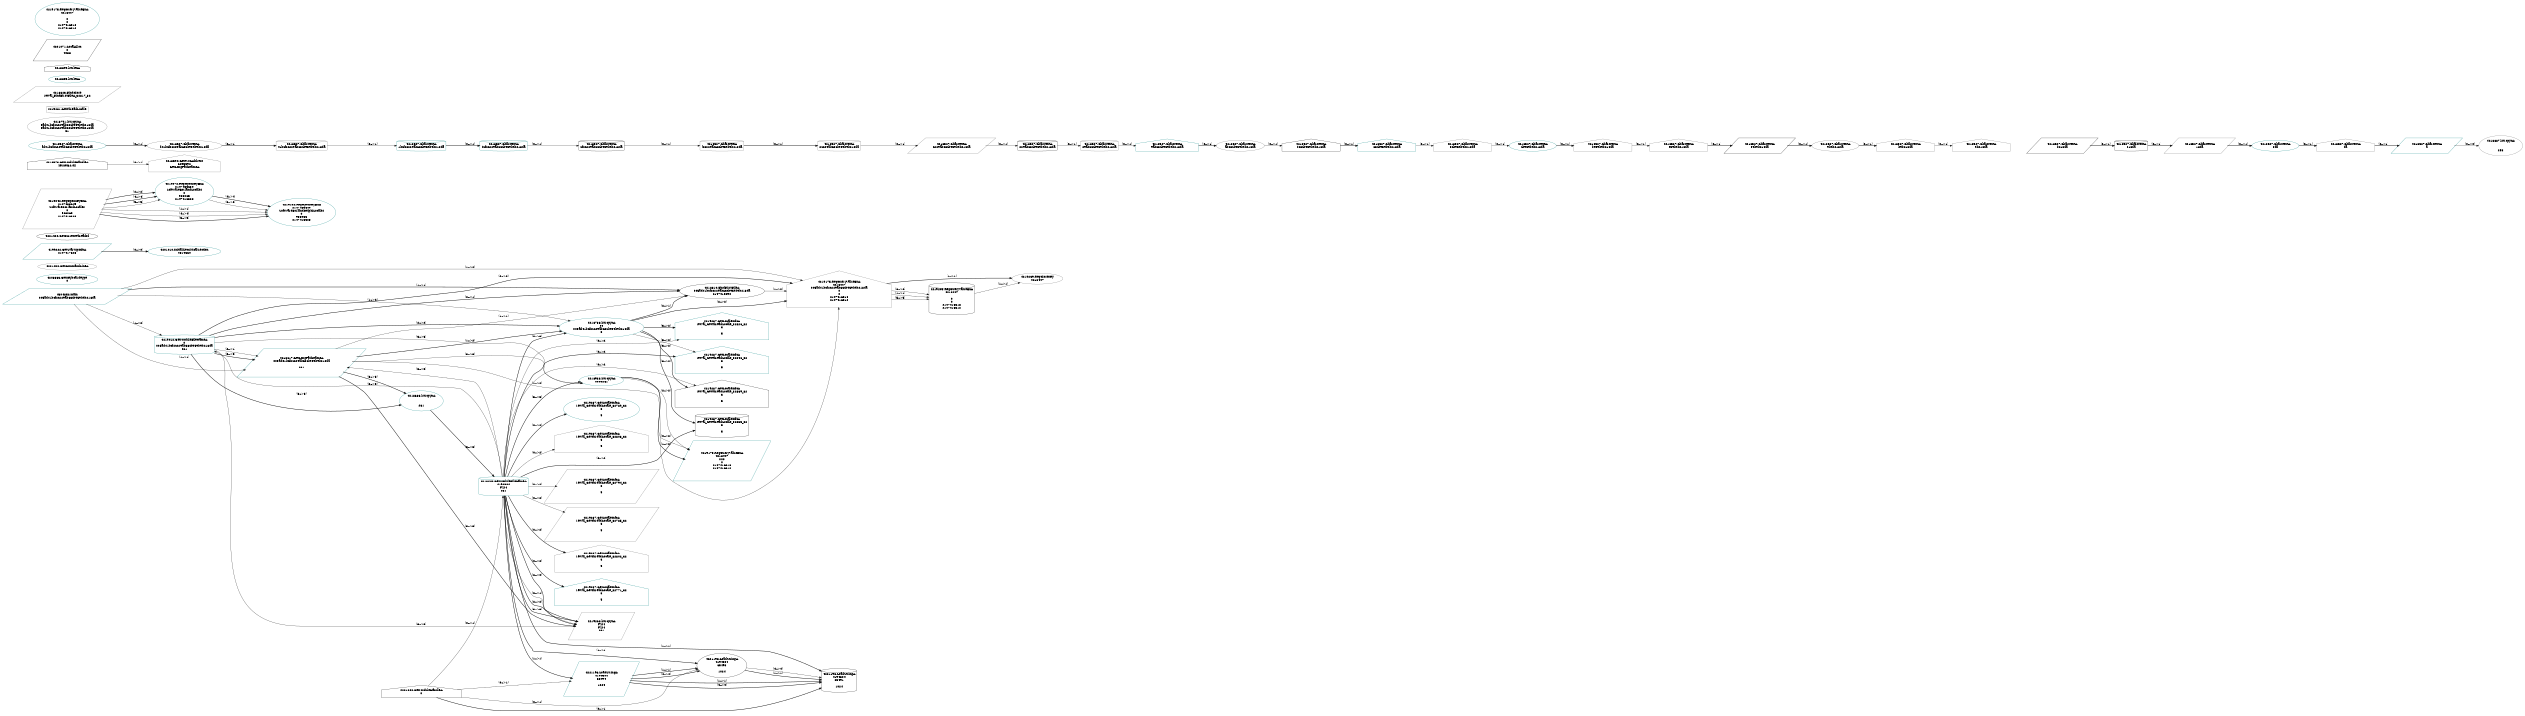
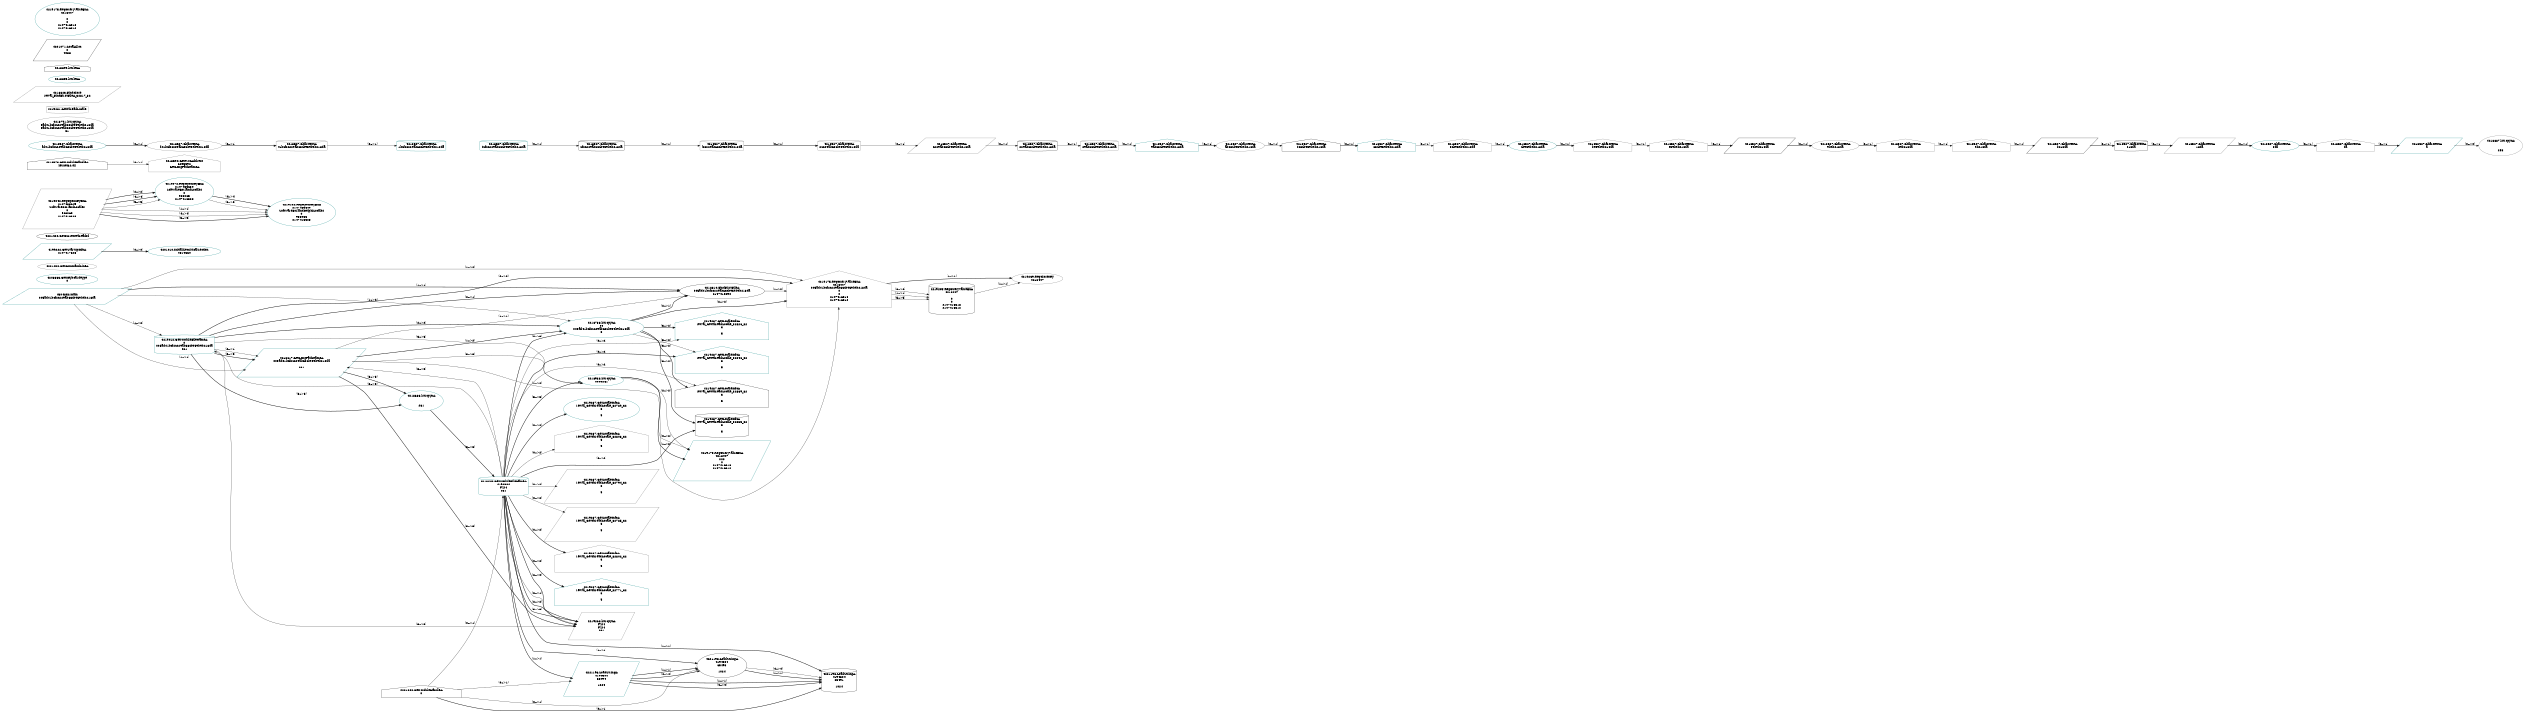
edge "4218527.CharNextA 1bcf2c229ab63cb959b9b218da" -> "4218527.CharNextA bcf2c229ab63cb959b9b218da": removed, label "(0-->1)"
edge "4218527.CharNextA 9b218da" -> "4218527.CharNextA b218da": added, label "(0-->1)"
